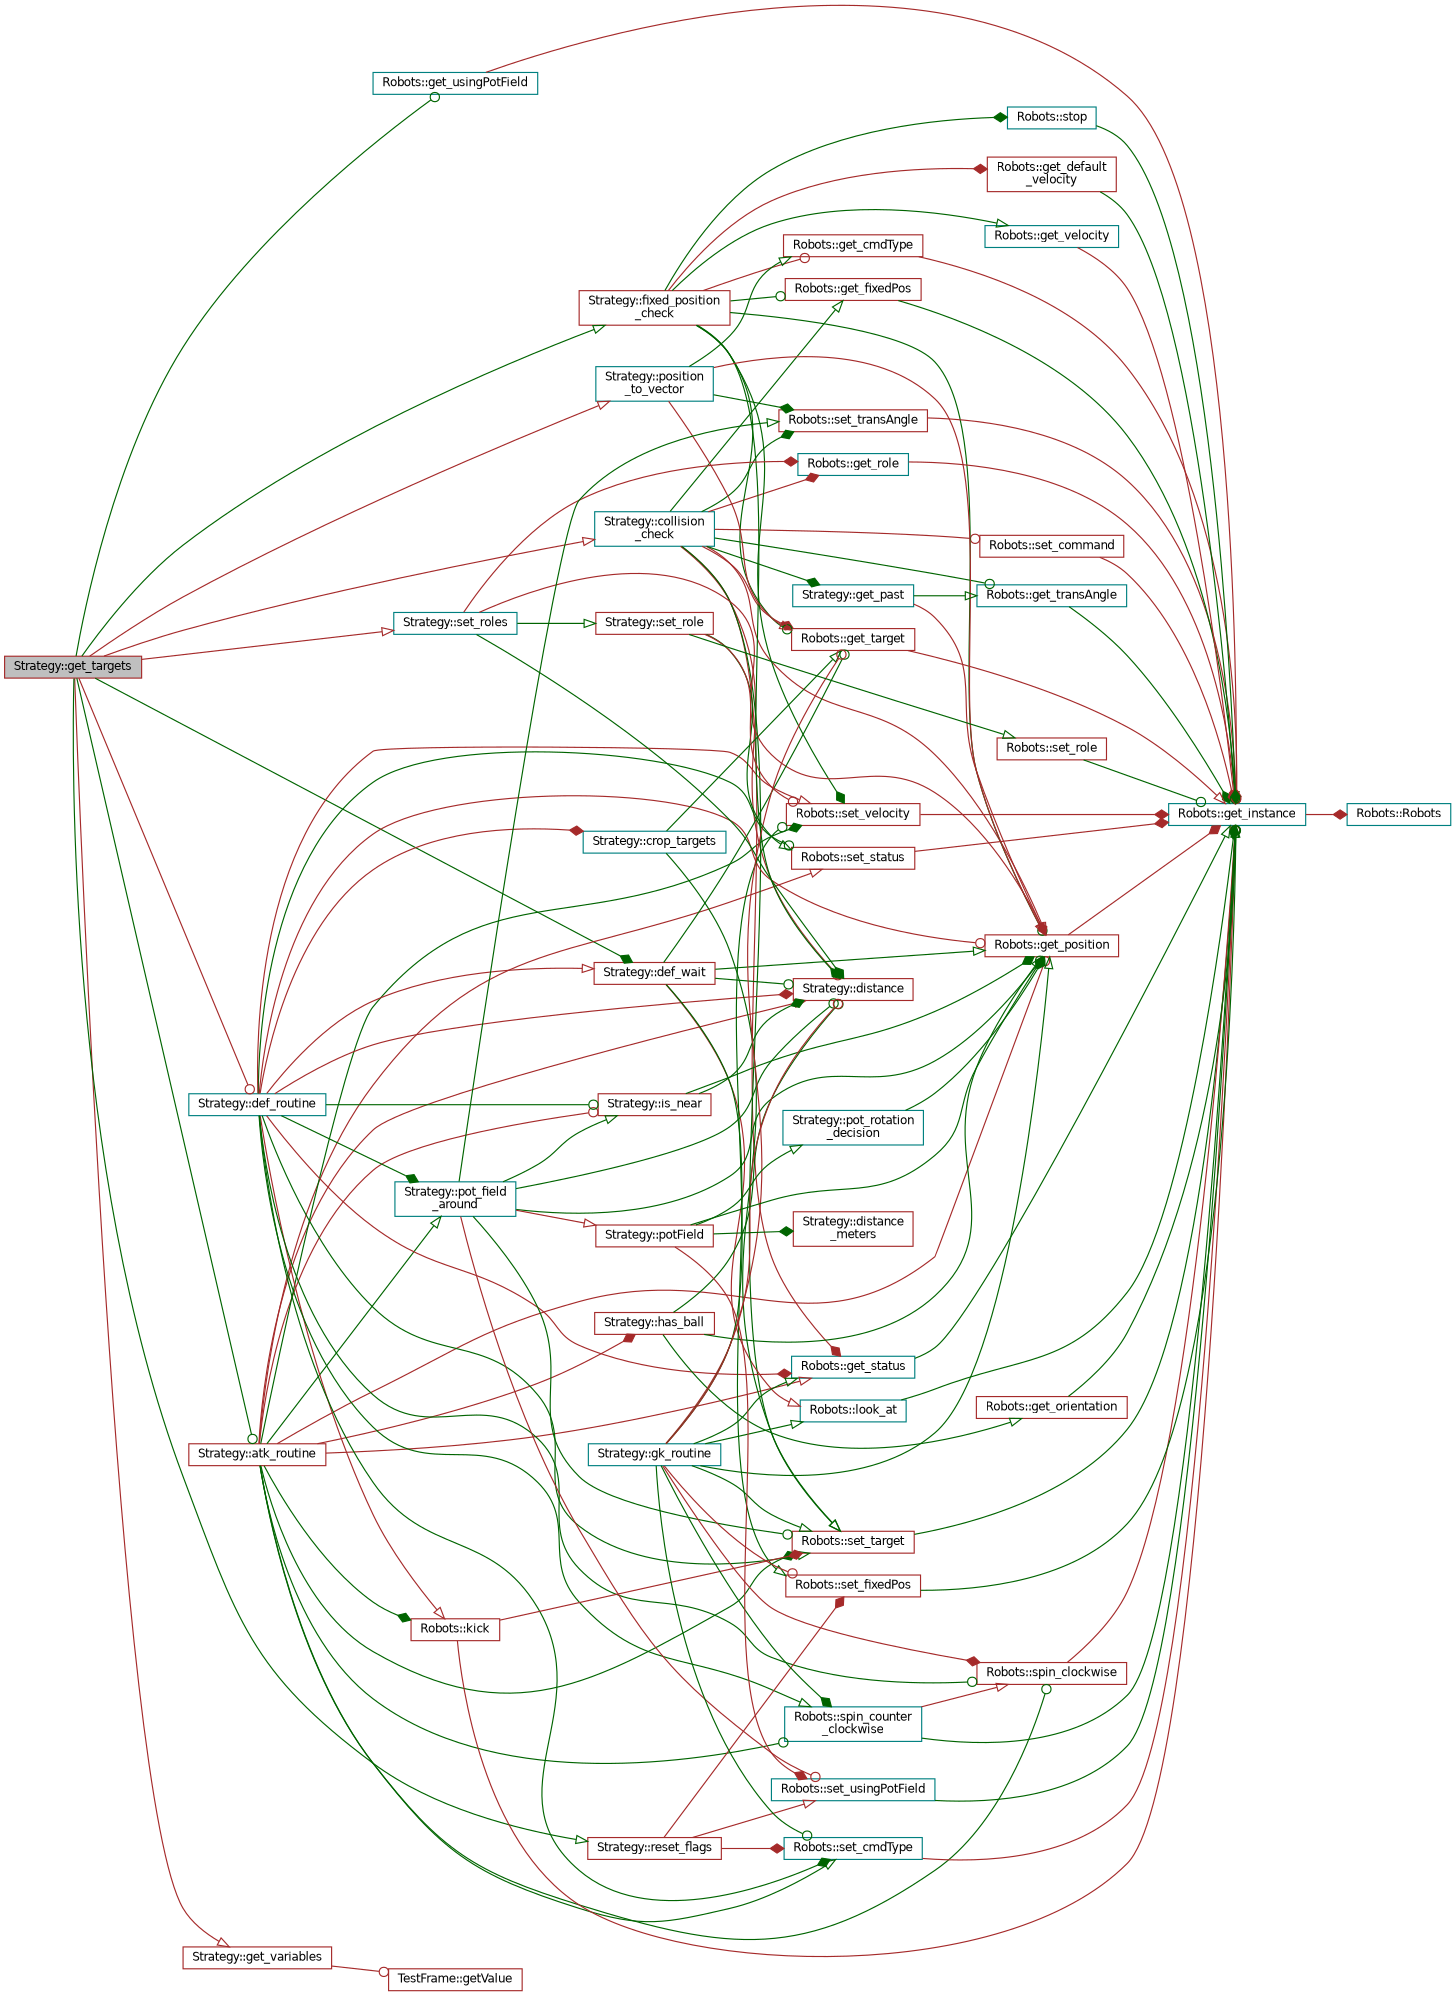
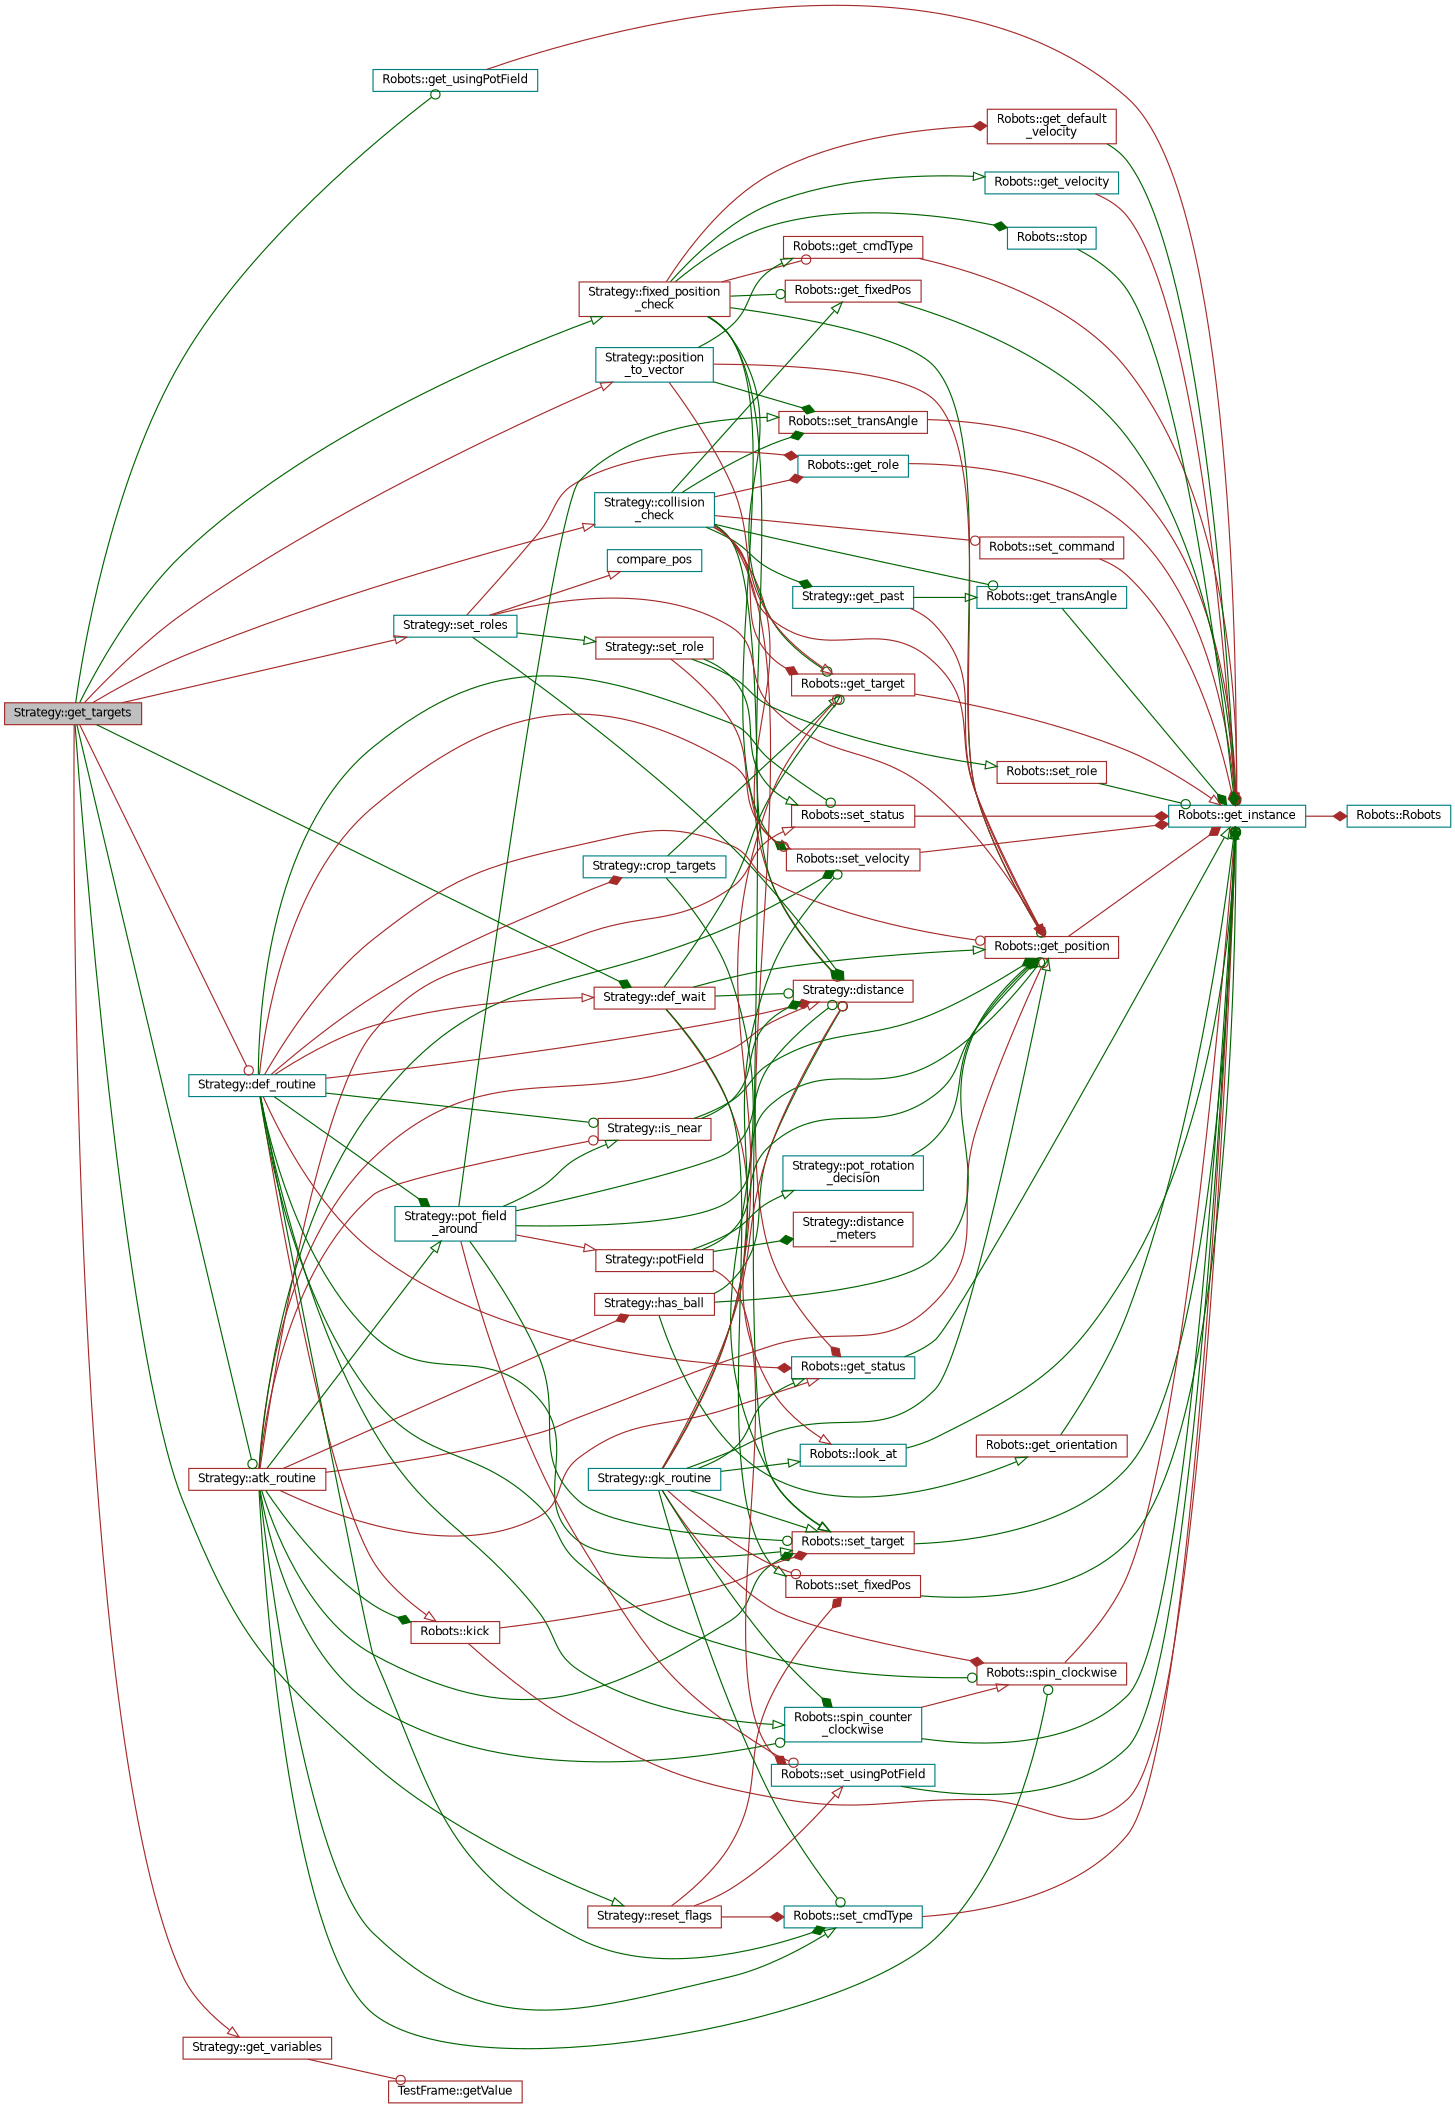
node "compare_pos": added
